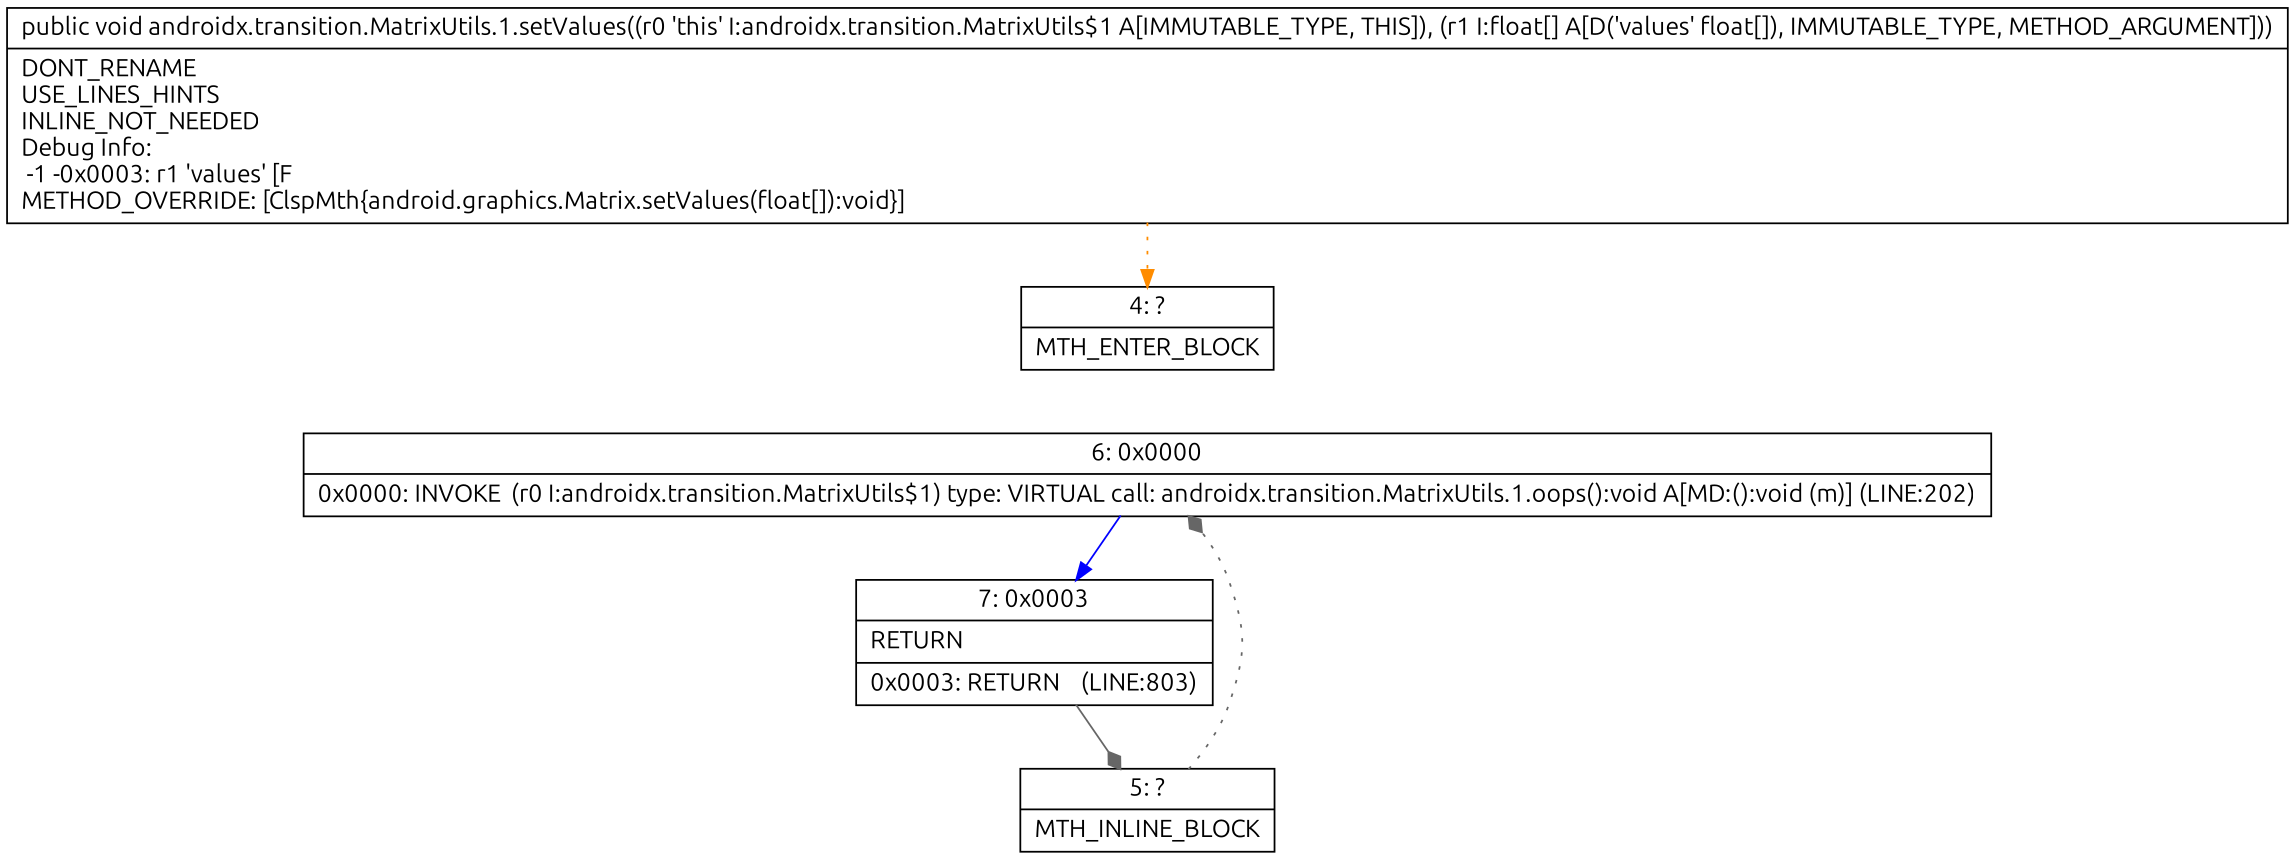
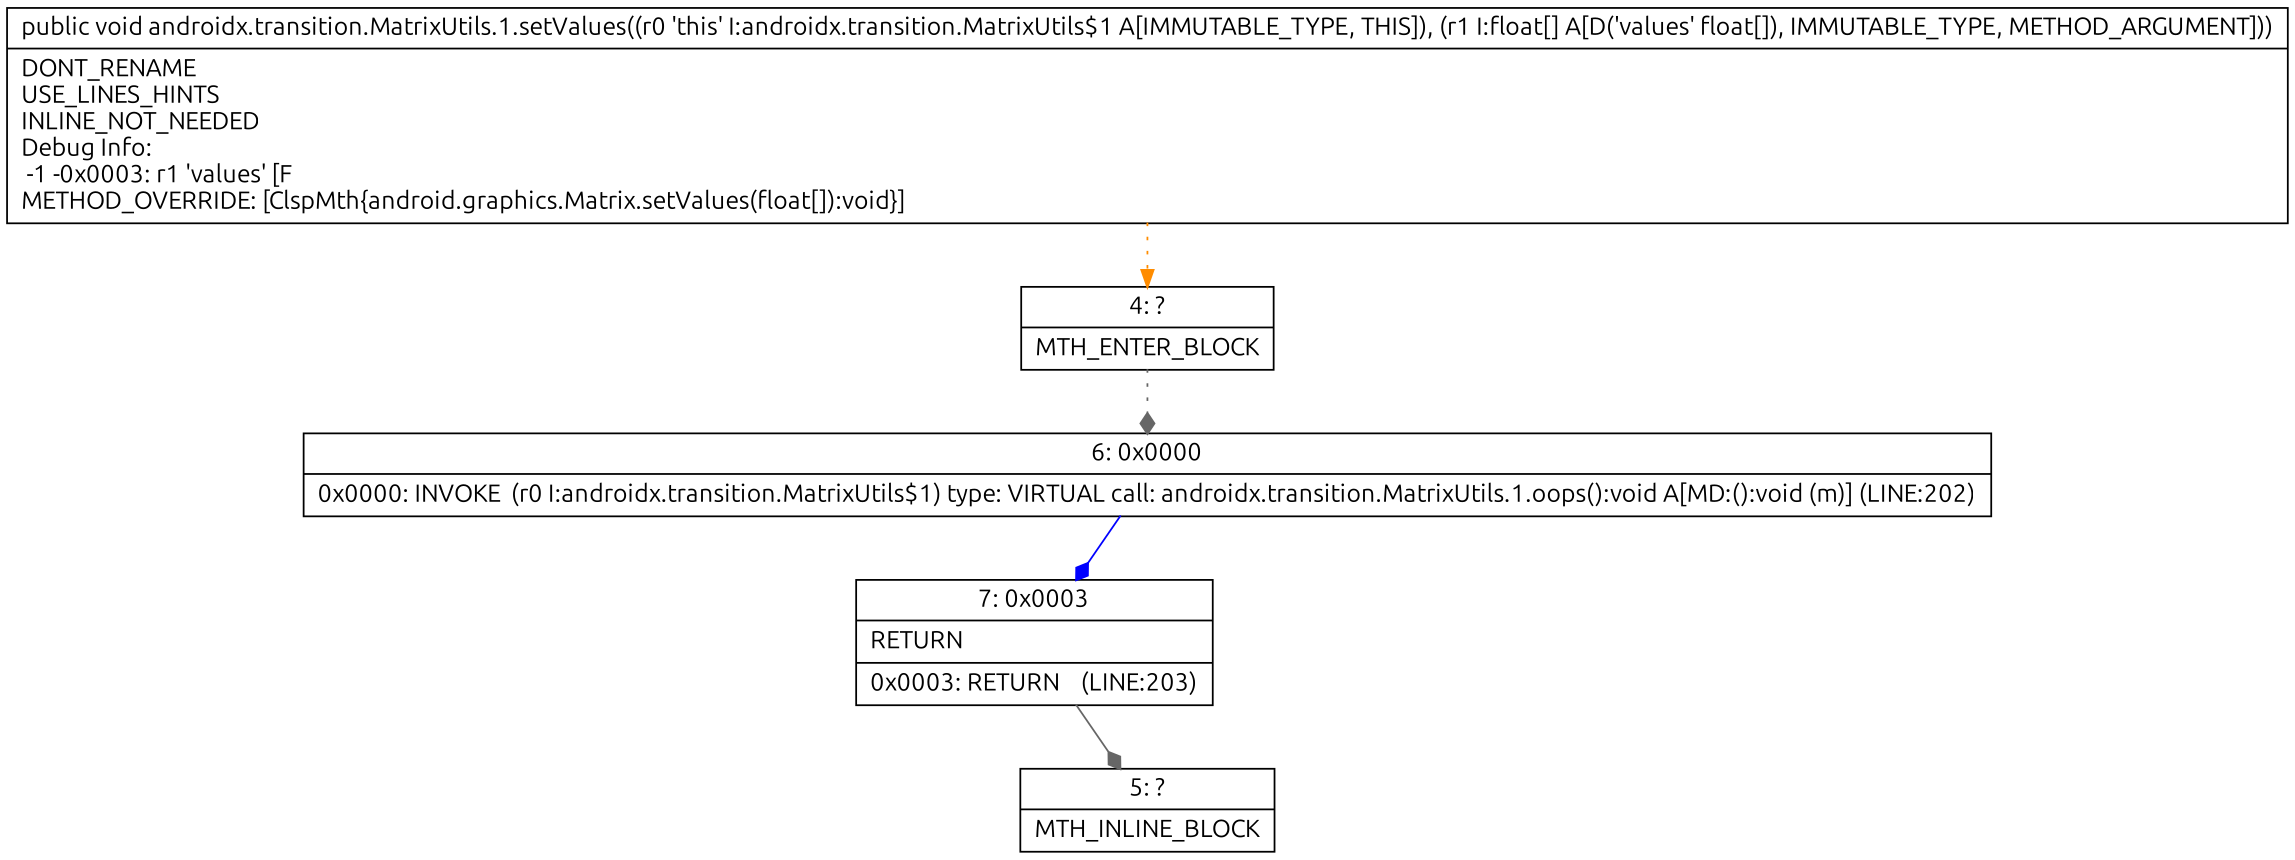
edge "6: 0x0000" -> "7: 0x0003": arrowhead normal -> diamond
edge "5: ?" -> "6: 0x0000": now "4: ?" -> "6: 0x0000"
node "7: 0x0003": text "0x0003: RETURN    (LINE:803)" -> "0x0003: RETURN    (LINE:203)"
